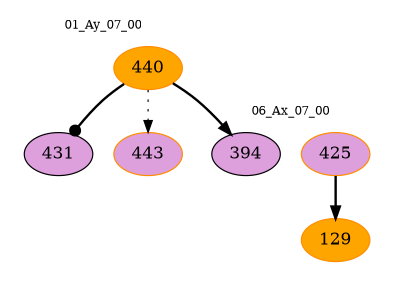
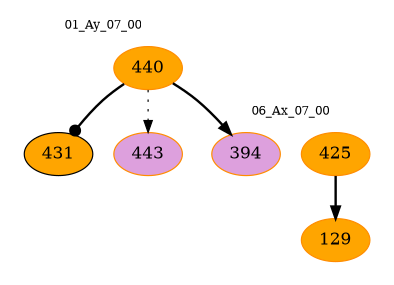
node "431": fillcolor plum -> orange
node "394": color black -> darkorange
node "425": fillcolor plum -> orange
